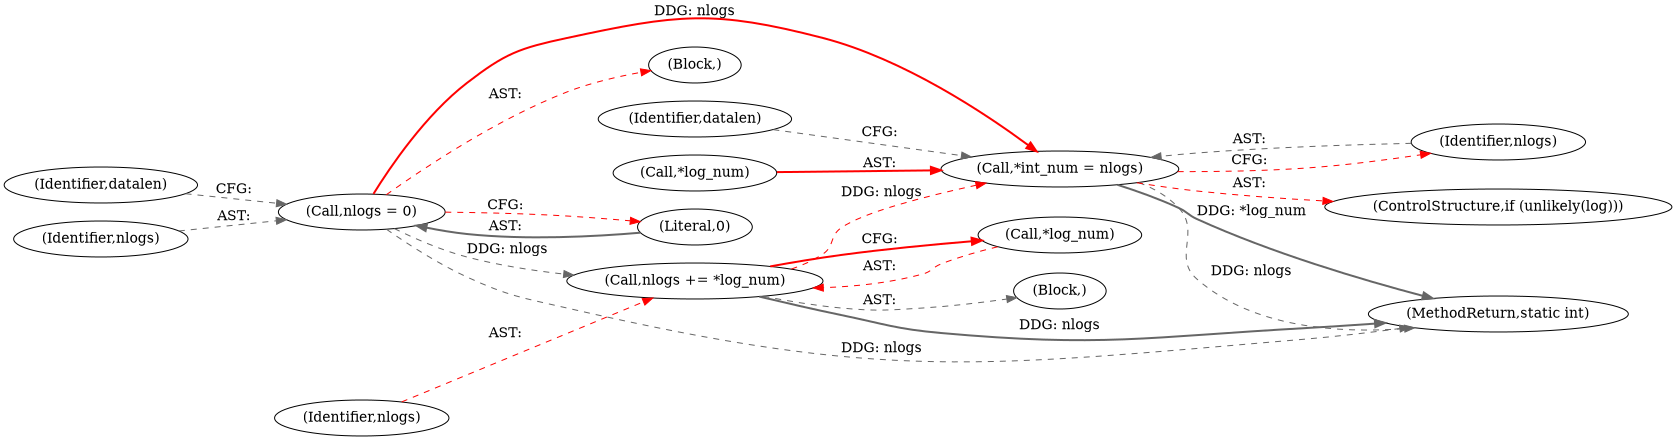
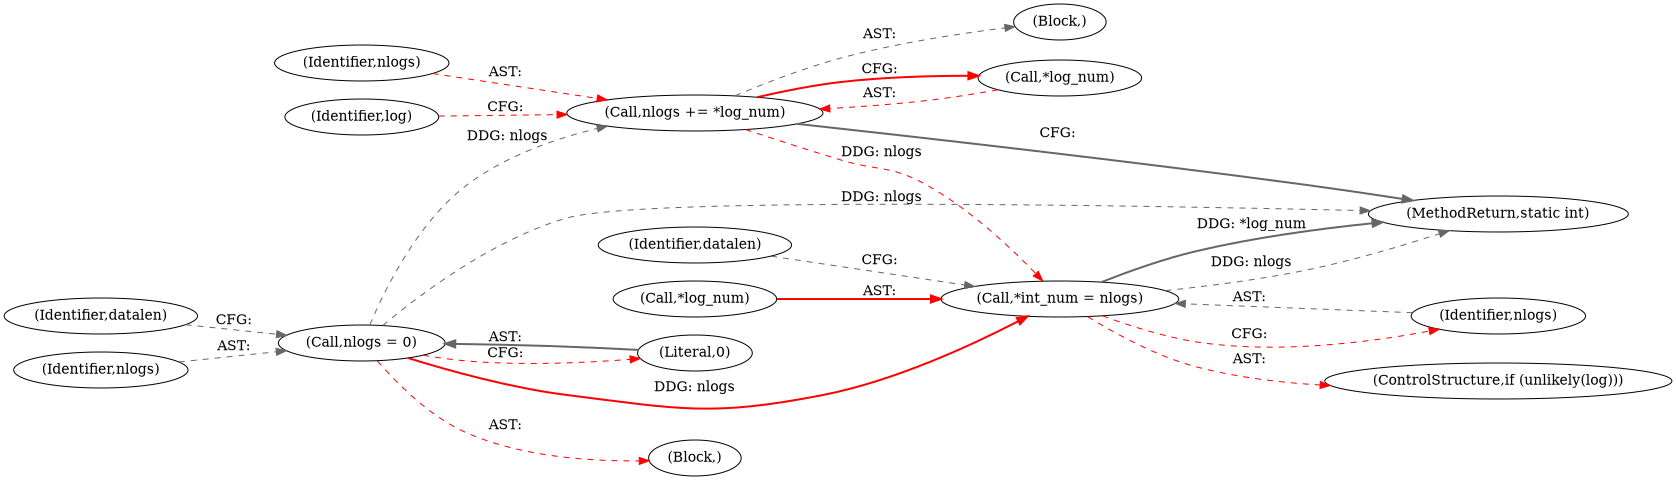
node "(Identifier,log)": added
edge "(Call,nlogs += *log_num)" -> "(MethodReturn,static int)": label "DDG: nlogs" -> "CFG: "
